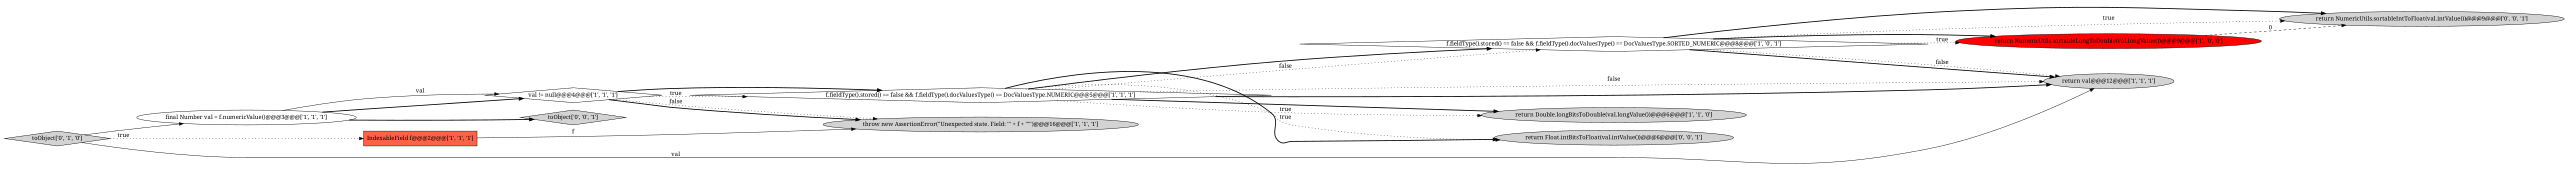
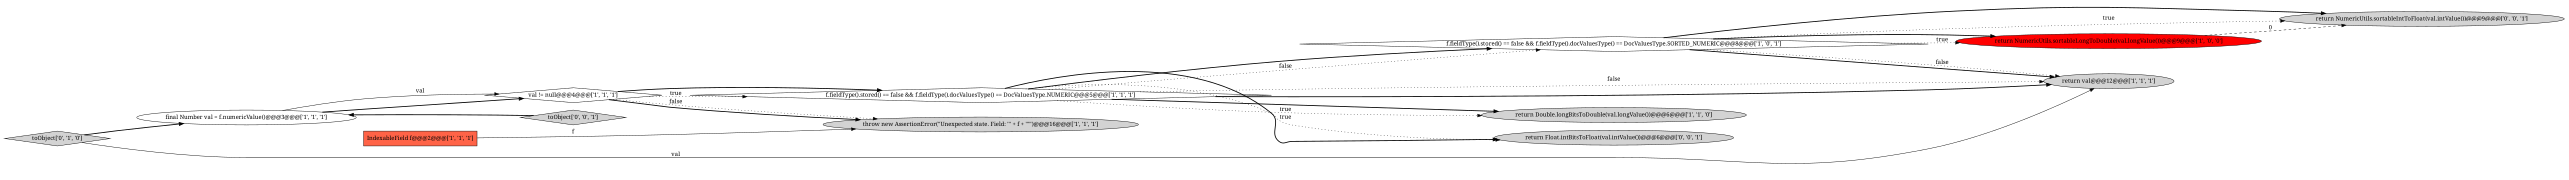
edge "final Number val = f.numericValue()@@@3@@@['1', '1', '1']" -> "toObject['0', '0', '1']": reversed
edge "toObject['0', '1', '0']" -> "final Number val = f.numericValue()@@@3@@@['1', '1', '1']": style solid -> bold
edge "toObject['0', '1', '0']" -> "IndexableField f@@@2@@@['1', '1', '1']": removed, label "true"
